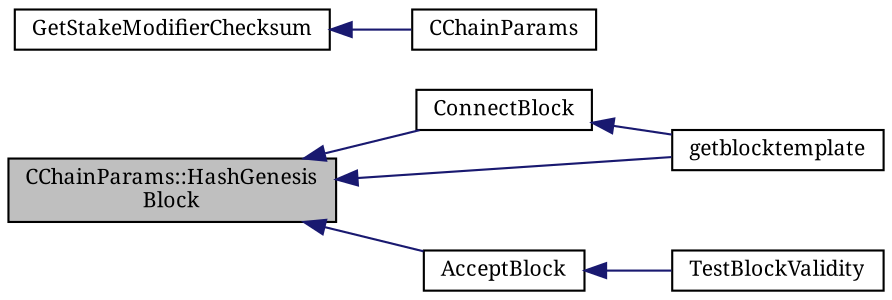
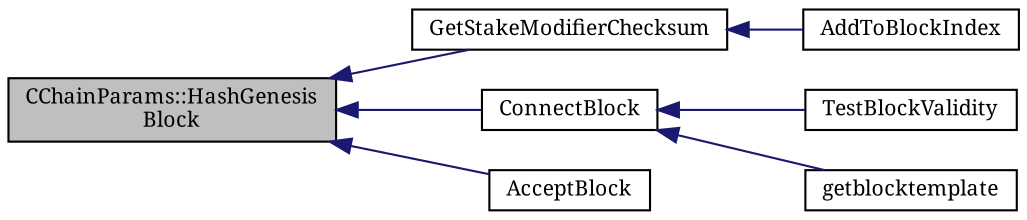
node "CChainParams": label "CChainParams" -> "AddToBlockIndex"
edge "getblocktemplate" -> "CChainParams::HashGenesis Block": now "GetStakeModifierChecksum" -> "CChainParams::HashGenesis Block"
edge "TestBlockValidity" -> "AcceptBlock": now "TestBlockValidity" -> "ConnectBlock"
